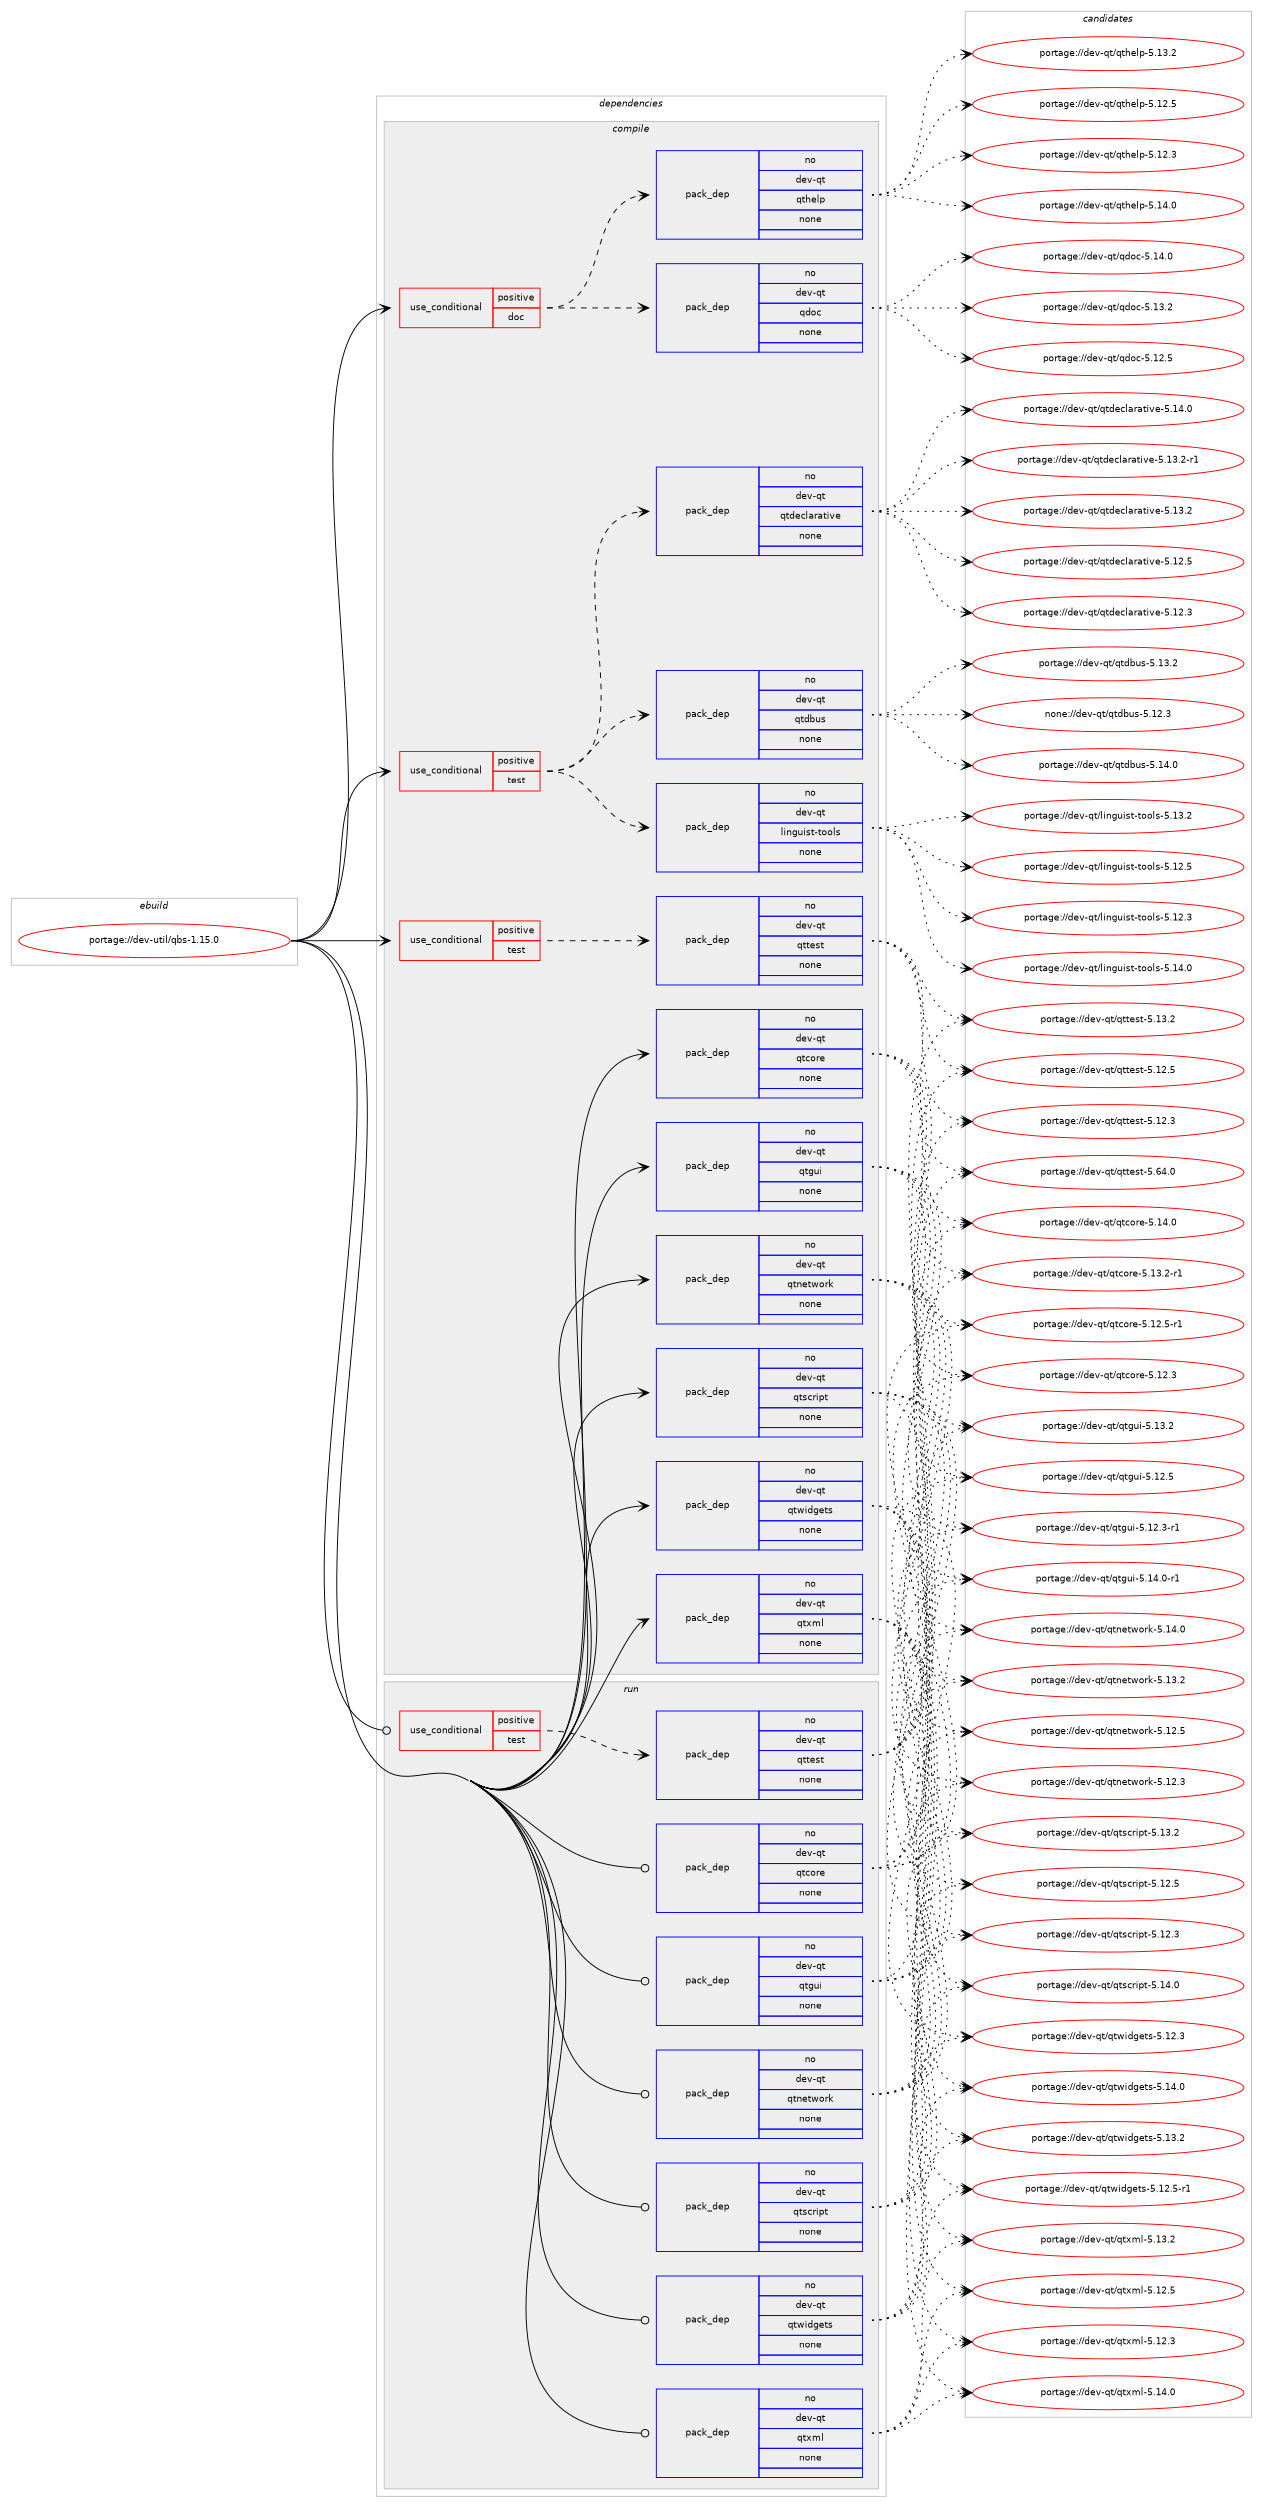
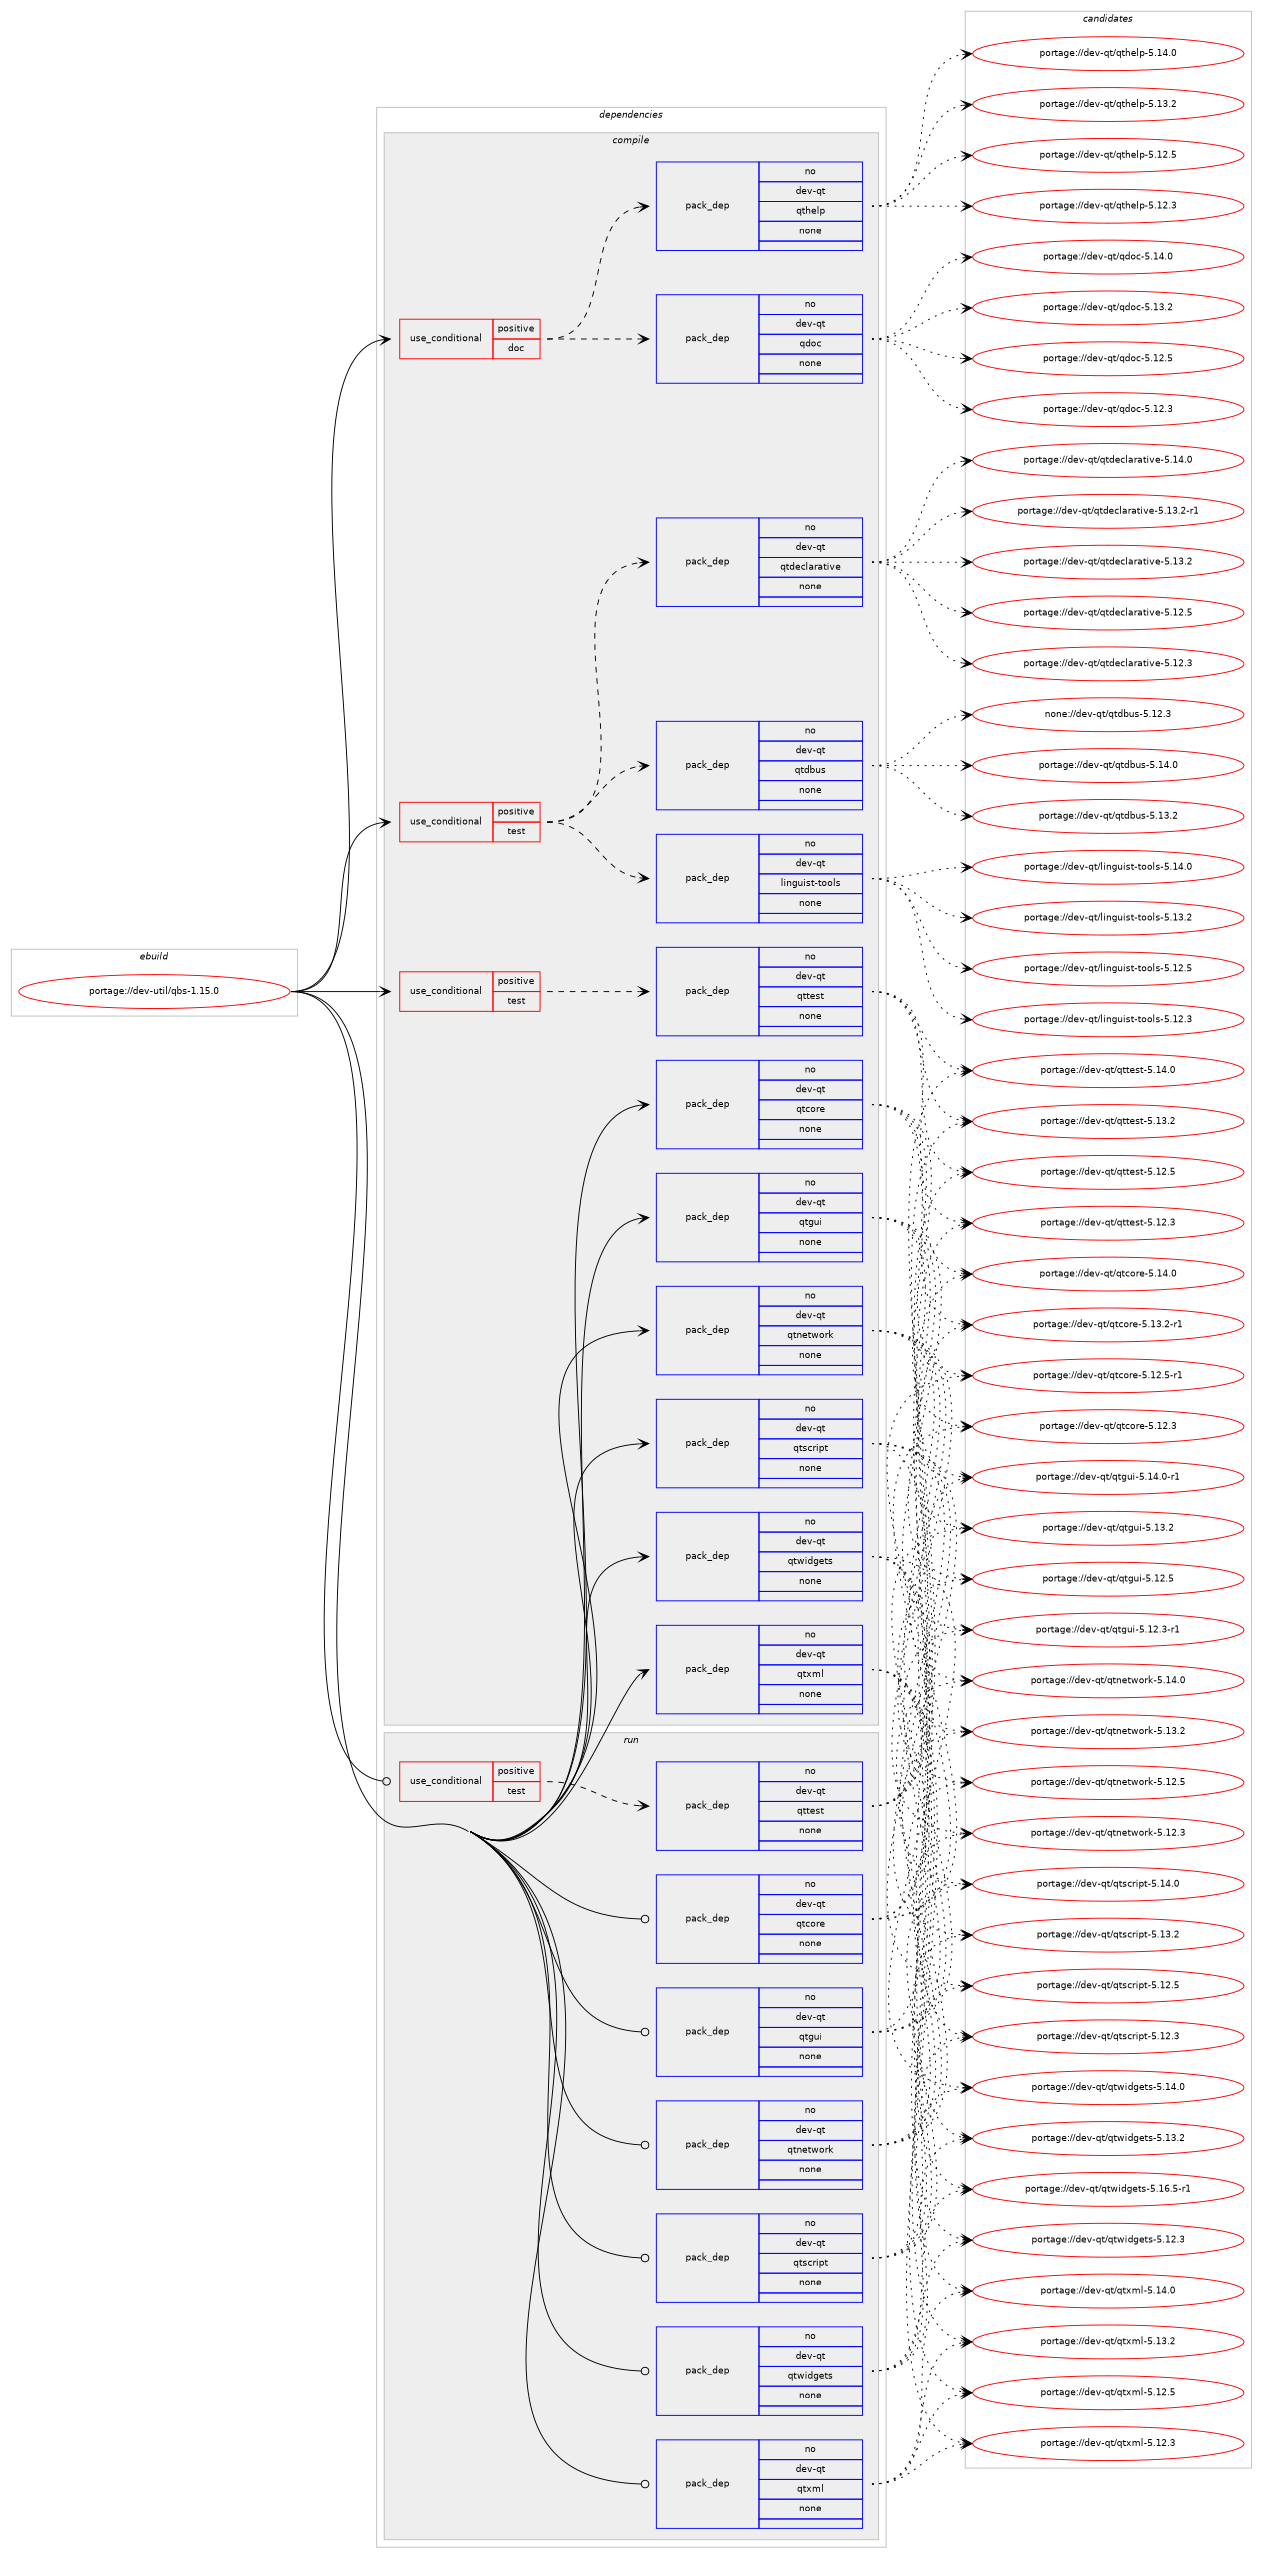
node "portage://dev-qt/qdoc-5.12.3": added
node "portage://dev-qt/qttest-5.64.0": label "portage://dev-qt/qttest-5.64.0" -> "portage://dev-qt/qttest-5.14.0"
node "portage://dev-qt/qtwidgets-5.12.5-r1": label "portage://dev-qt/qtwidgets-5.12.5-r1" -> "portage://dev-qt/qtwidgets-5.16.5-r1"
